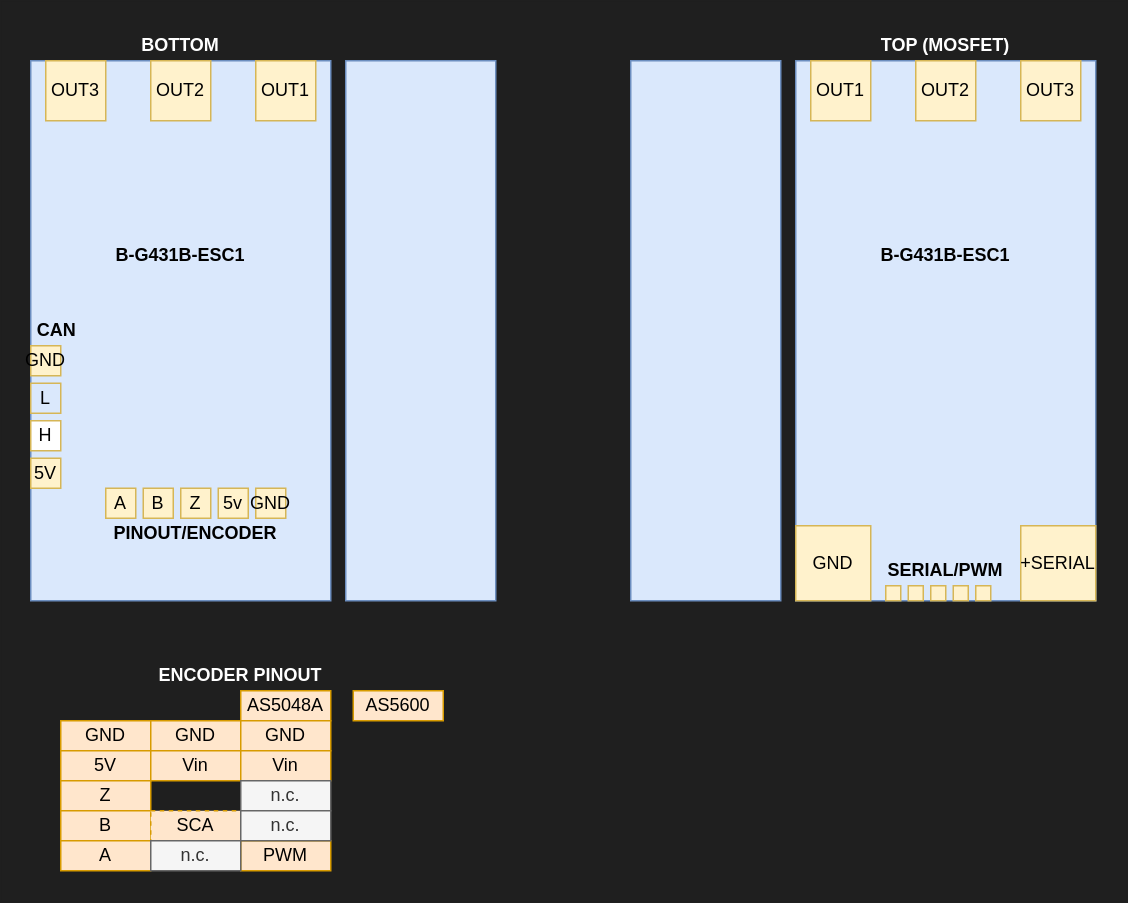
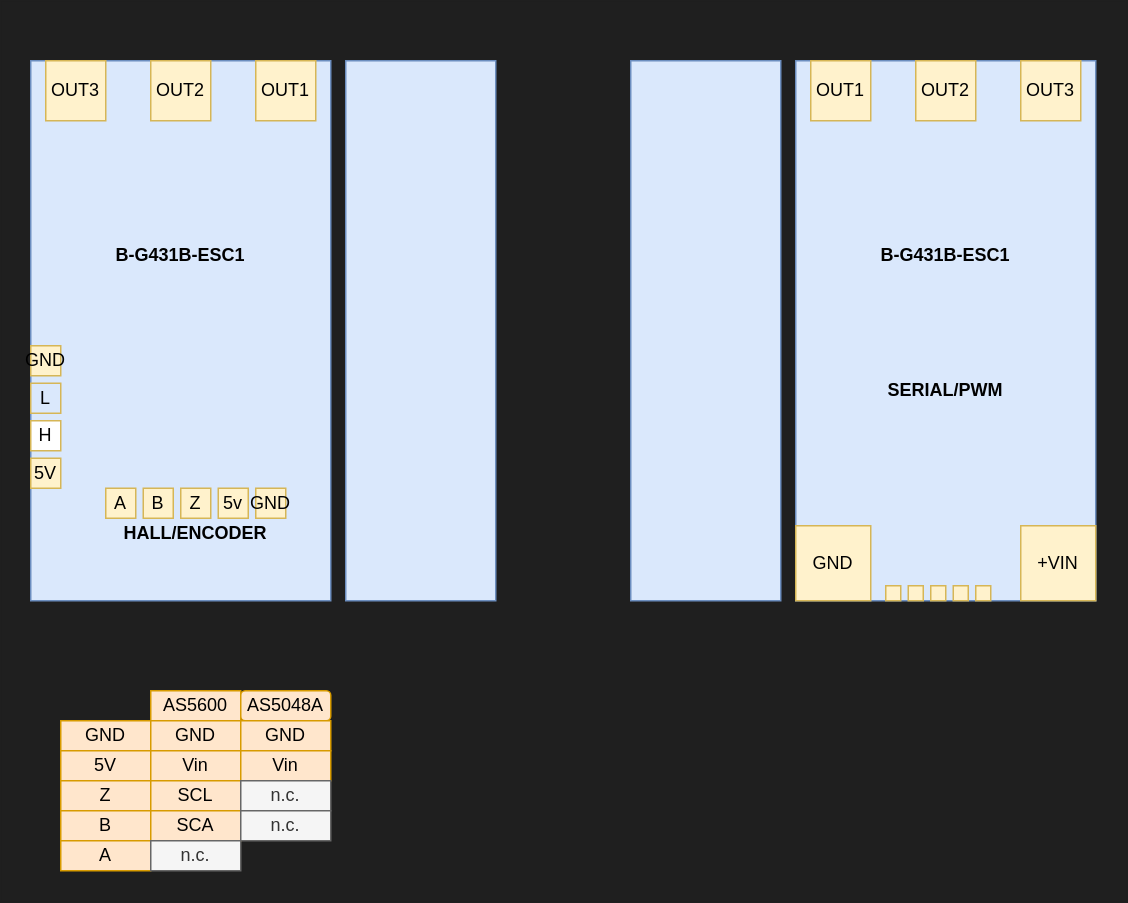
node "BOTTOM": removed
node "TOP (MOSFET)": removed
node "CAN": removed
node "PINOUT/ENCODER": label "PINOUT/ENCODER" -> "HALL/ENCODER"
node "+SERIAL": label "+SERIAL" -> "+VIN"
node "SERIAL/PWM": moved (946, 571) -> (946, 391)
node "ENCODER PINOUT": removed
node "AS5048A": shape rectangle -> rounded rectangle
node "AS5600": moved (398, 706) -> (196, 706)
node "SCL": added
node "SCA": style dashed -> solid
node "PWM": removed
